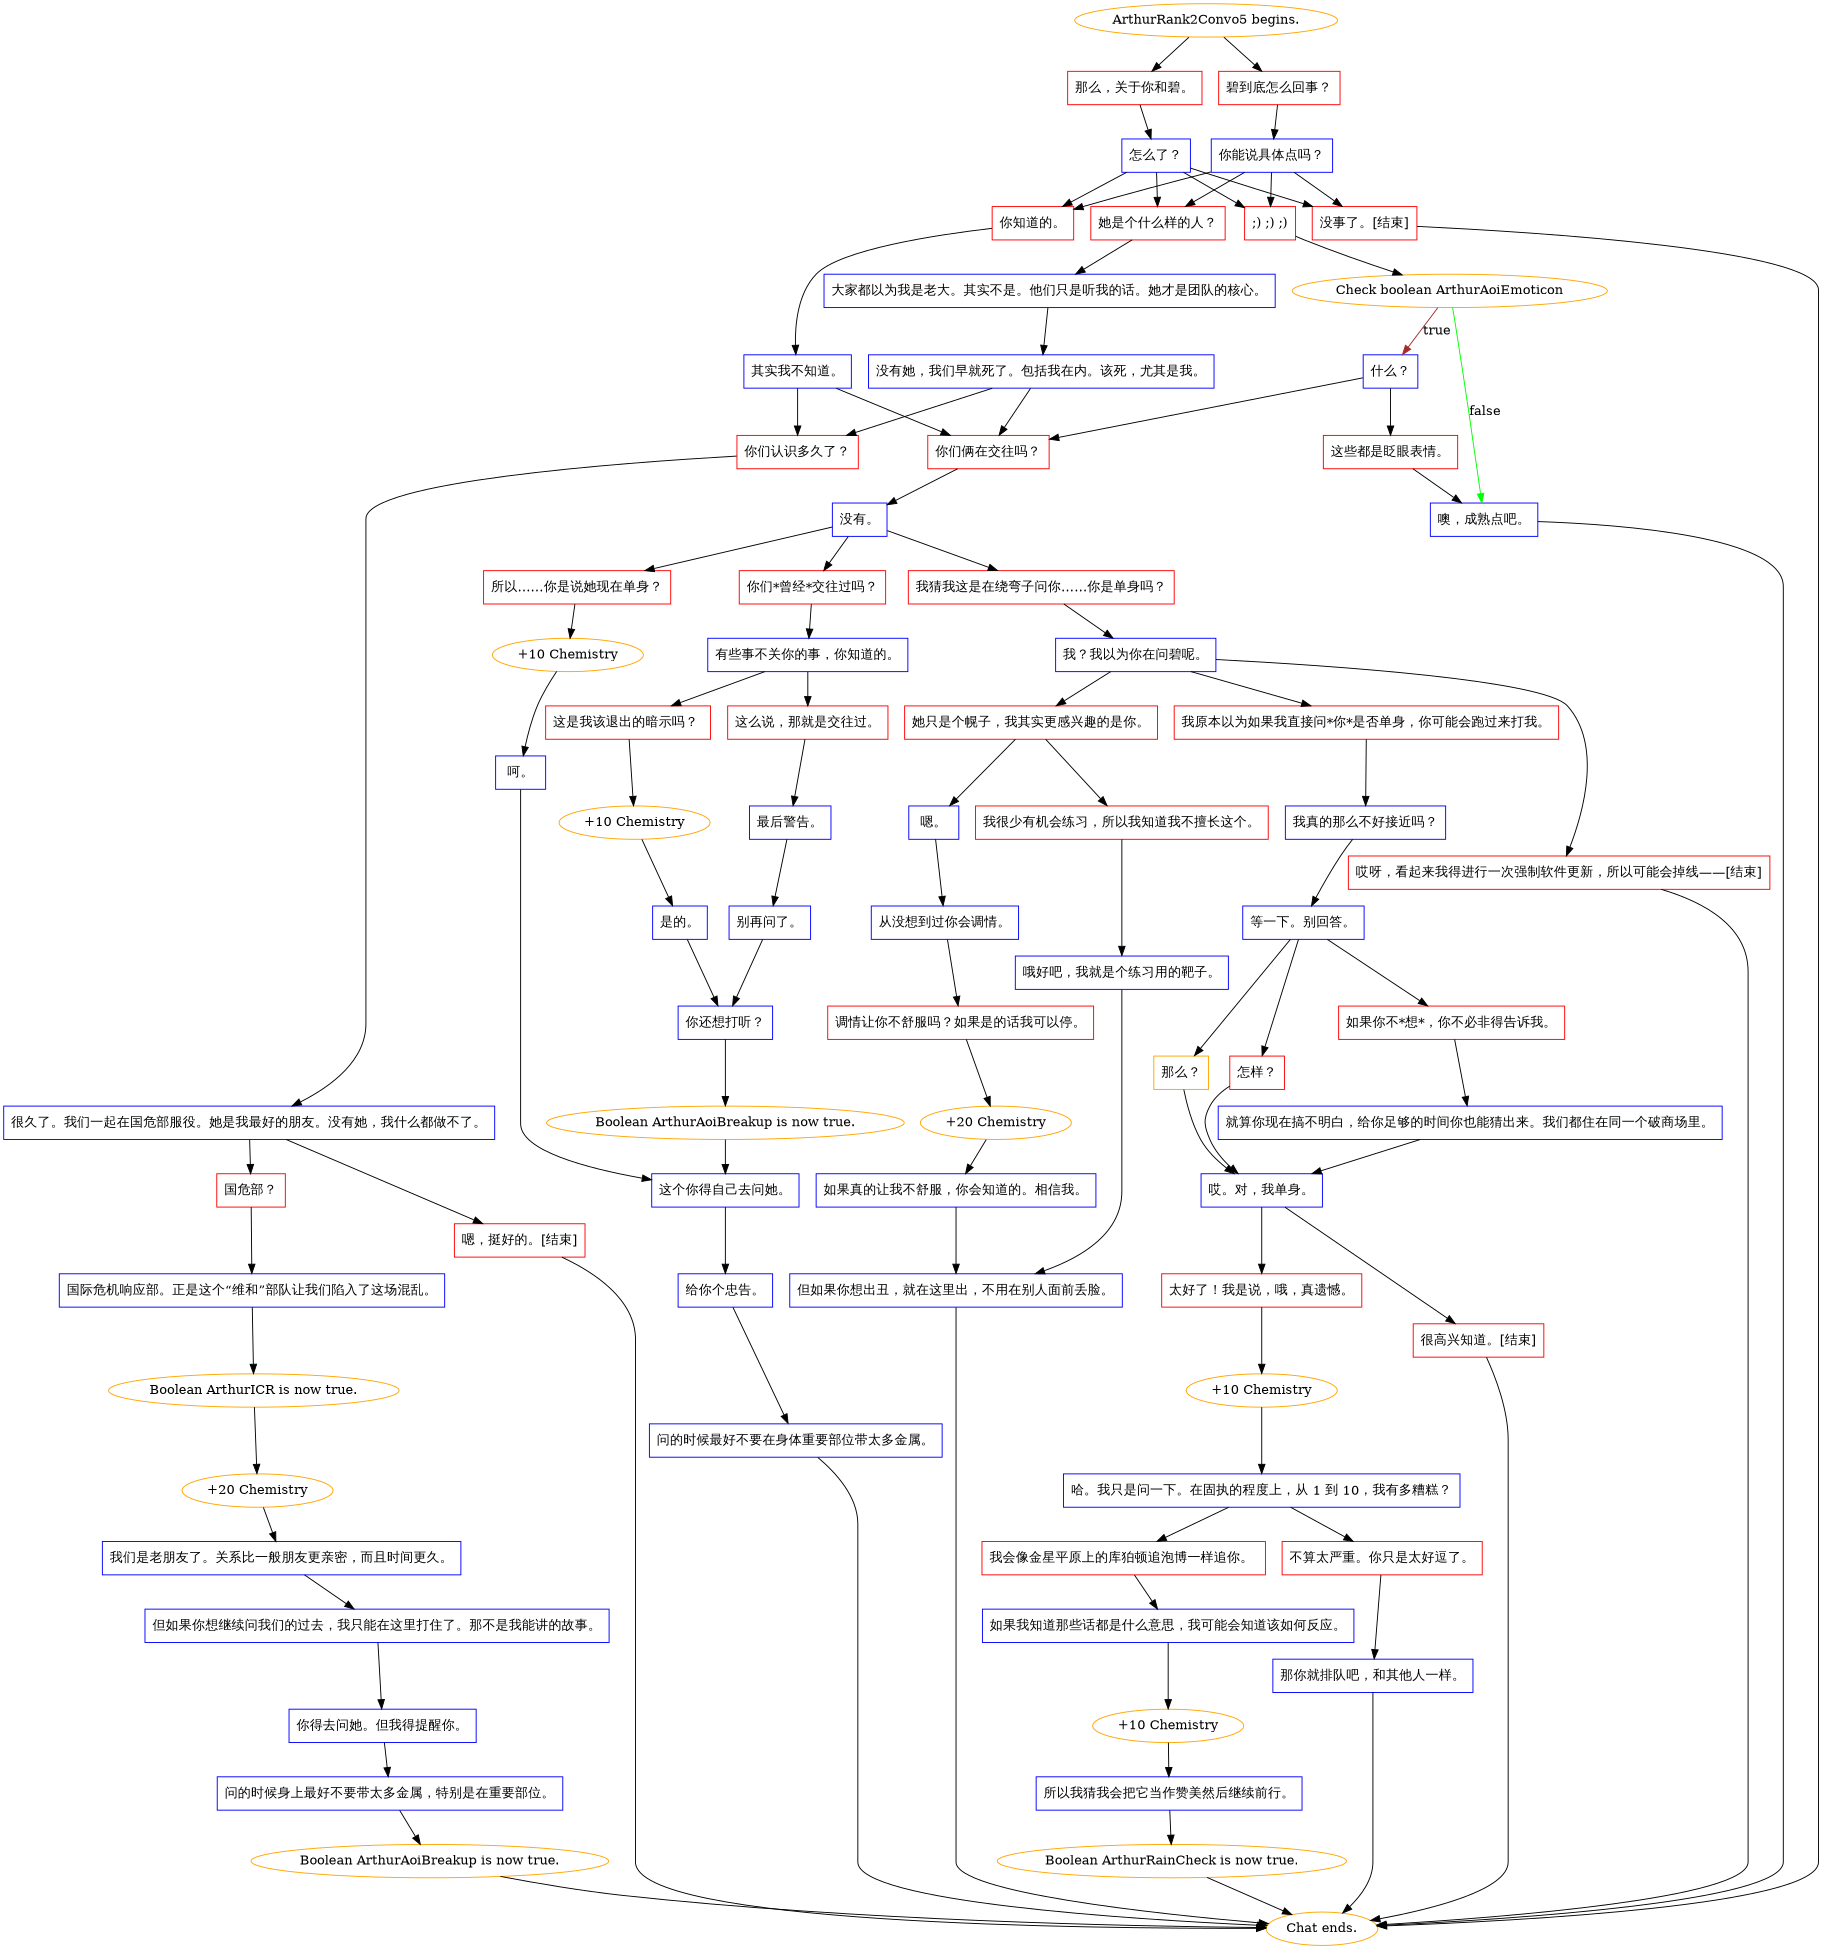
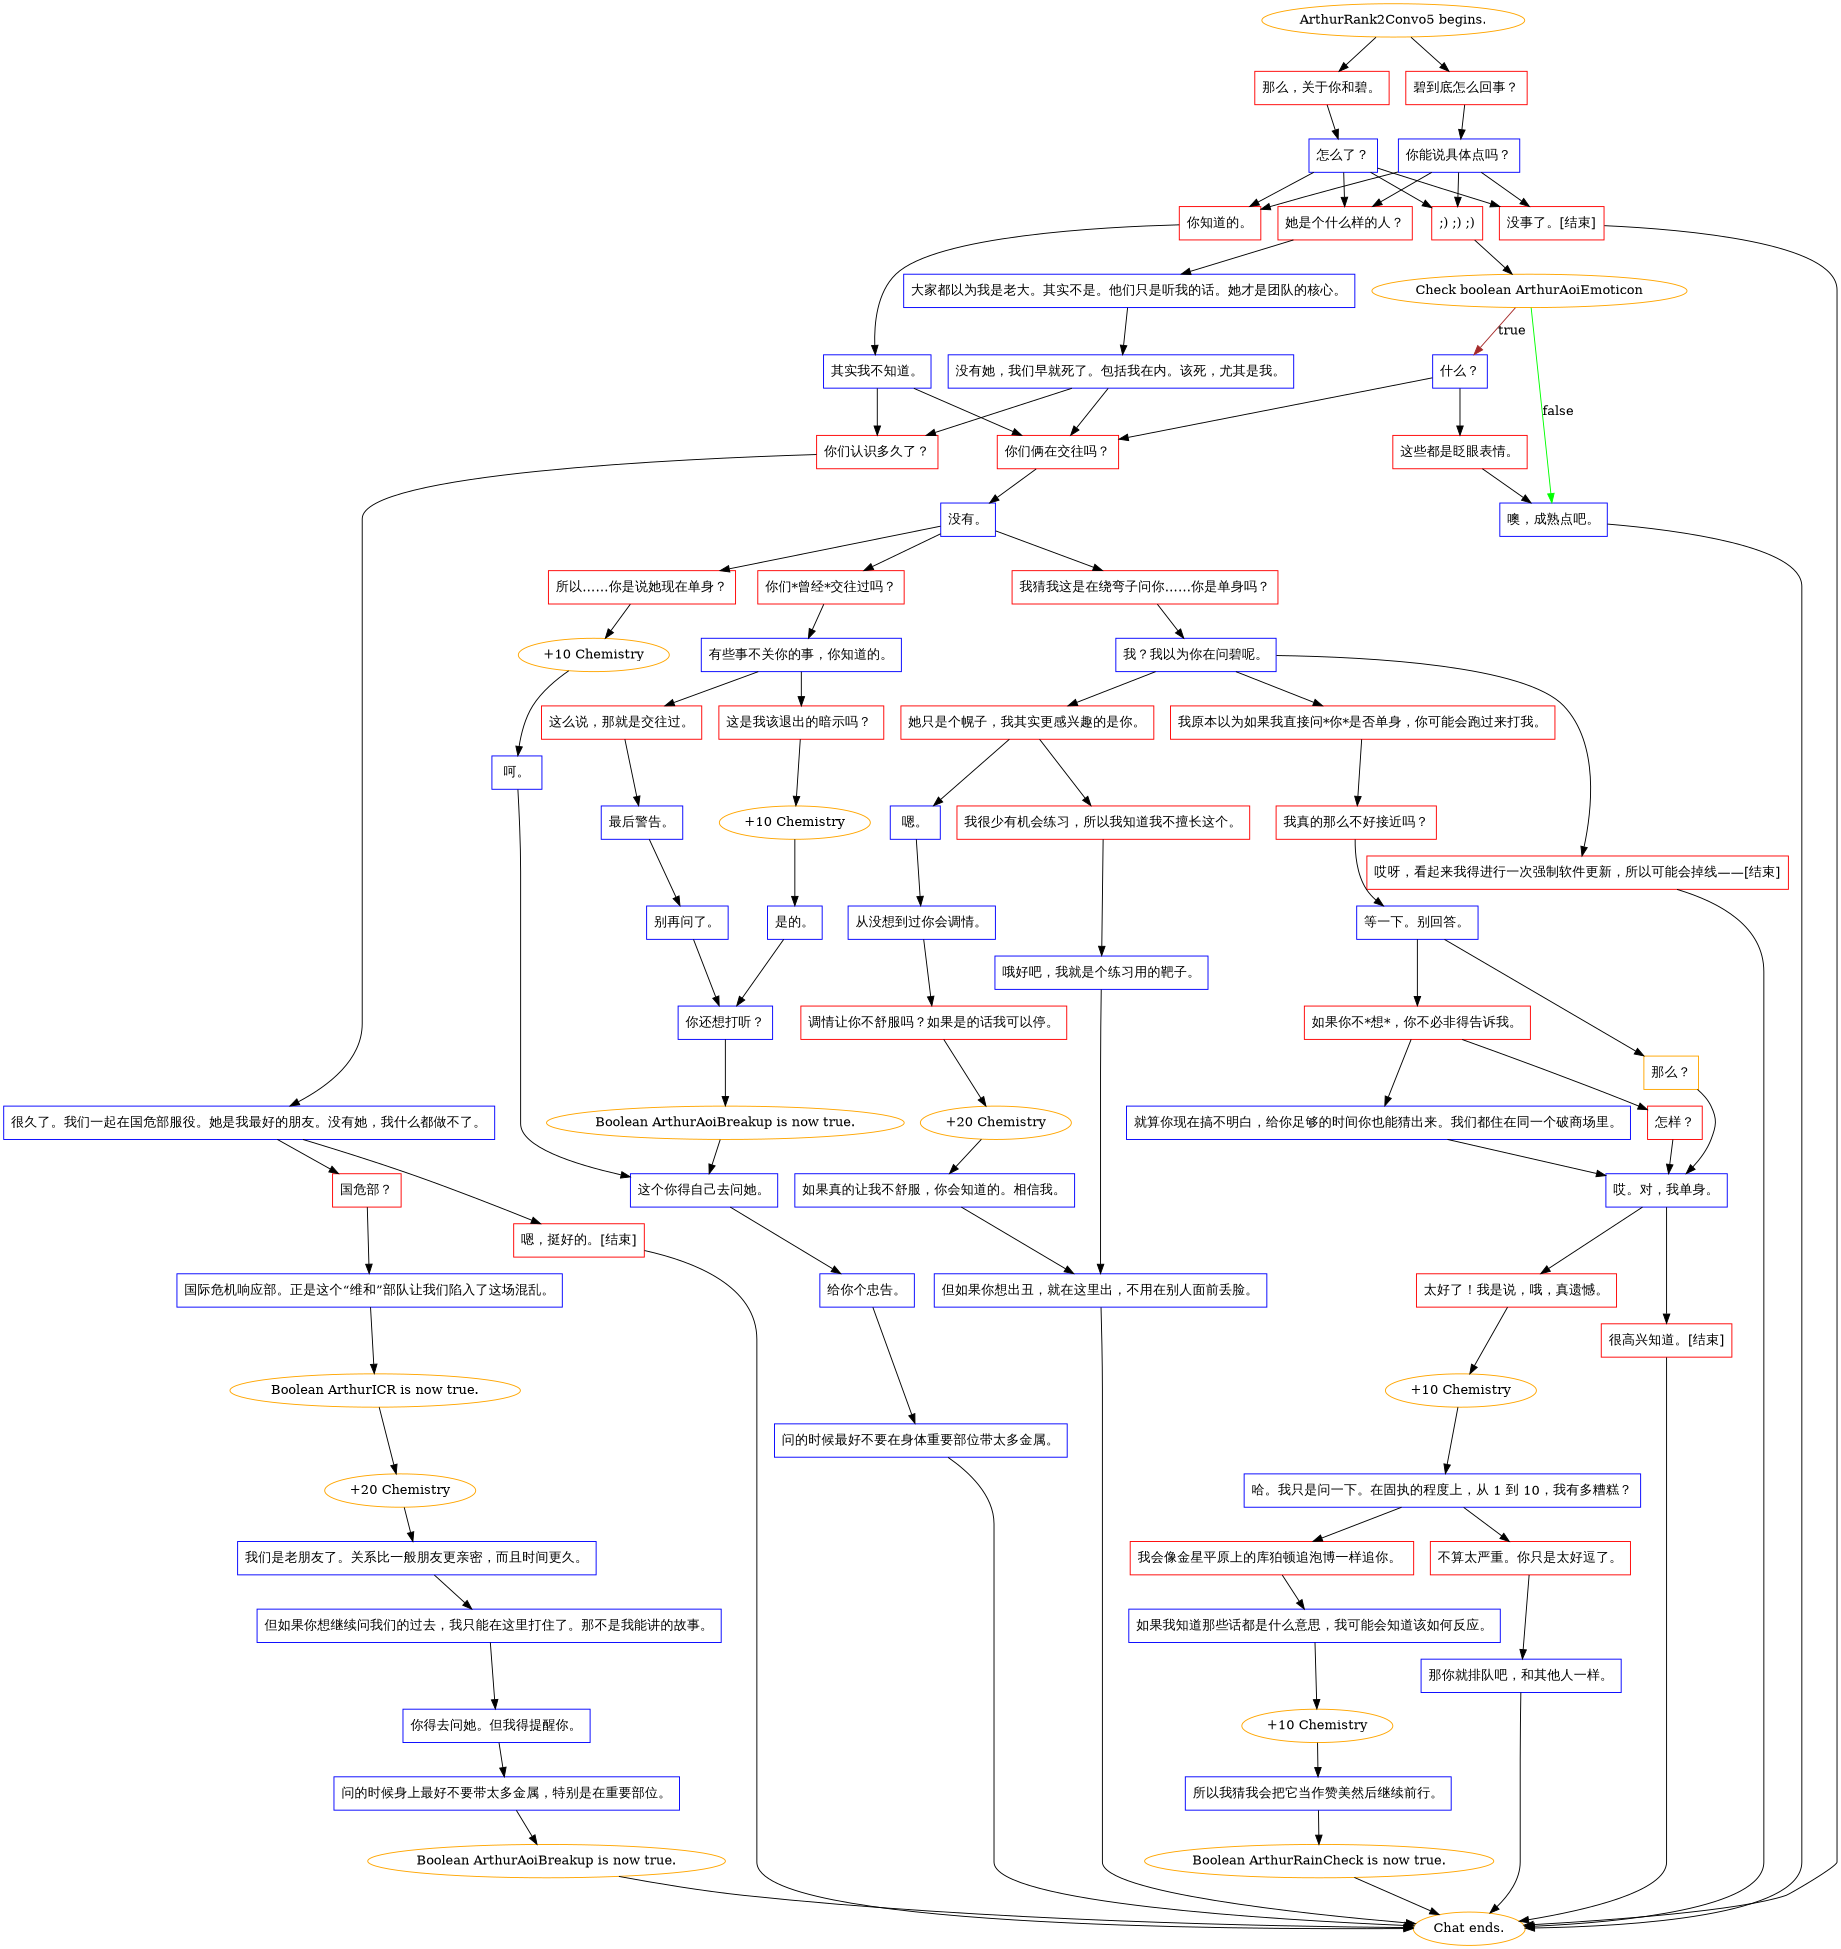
node "我真的那么不好接近吗？": color blue -> red
edge "等一下。别回答。" -> "怎样？": now "如果你不*想*，你不必非得告诉我。" -> "怎样？"
